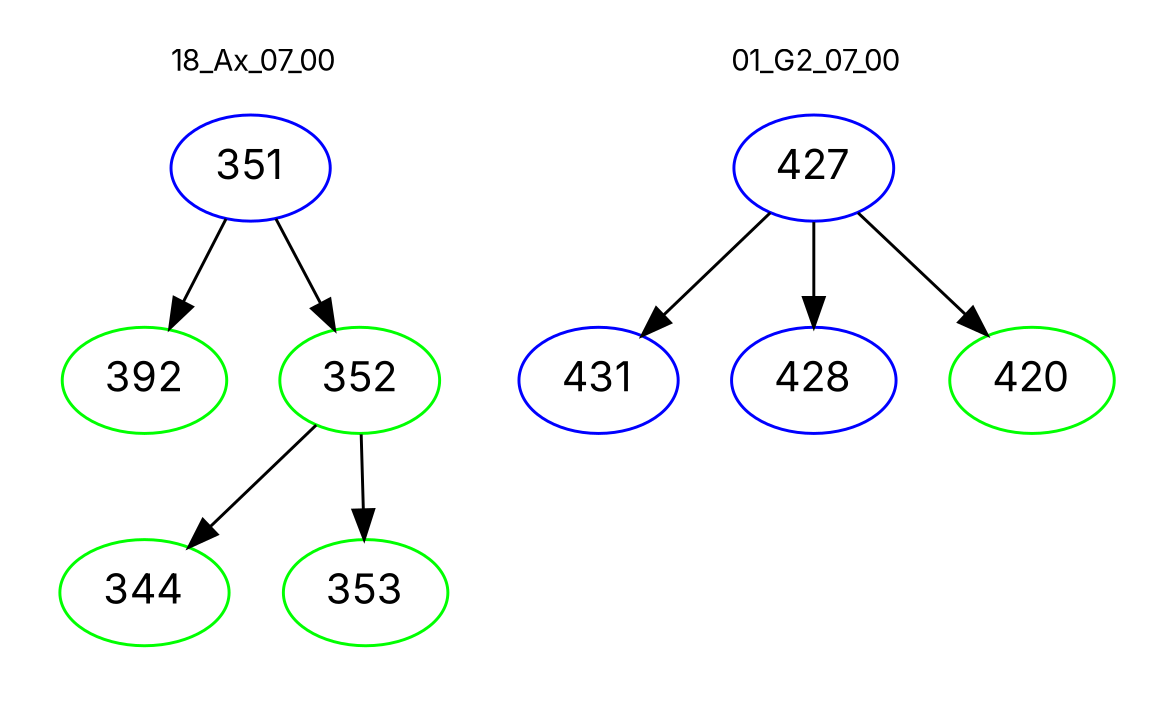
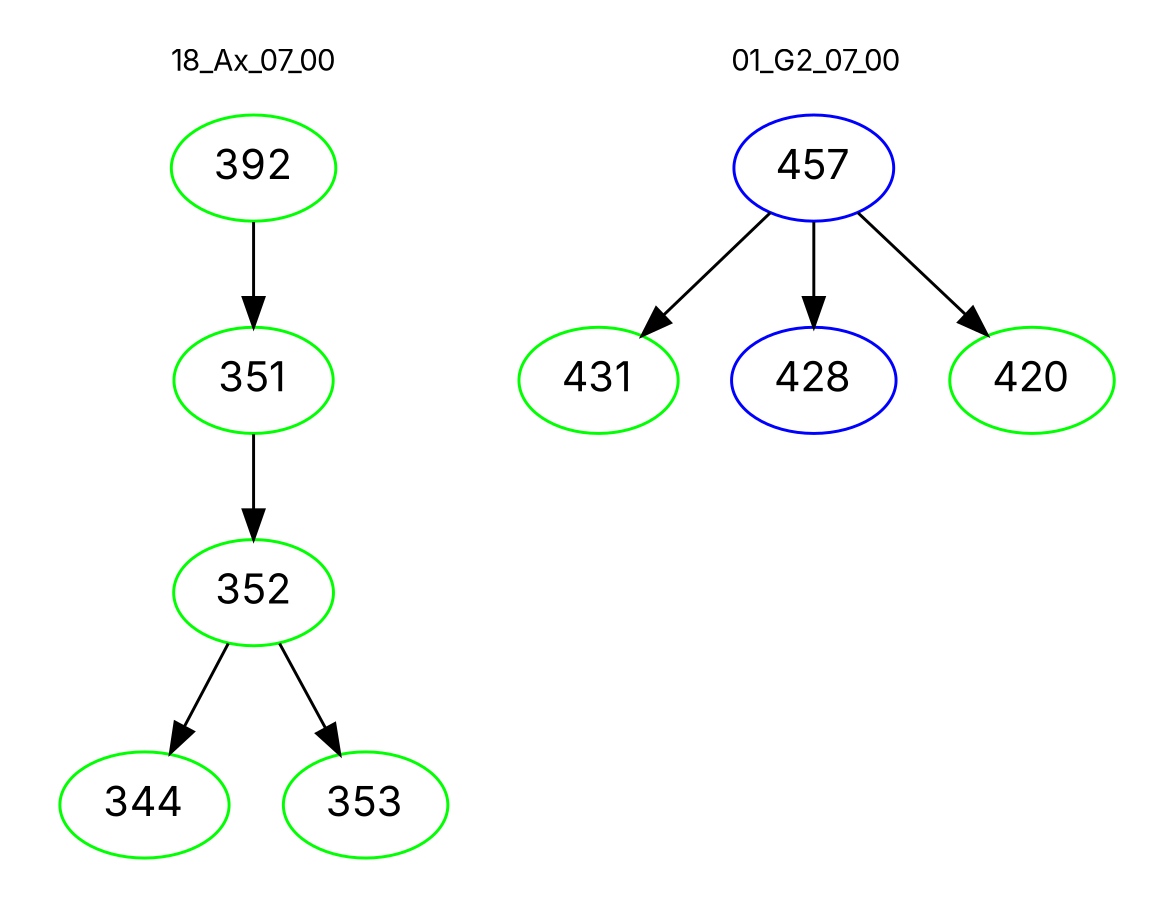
node "351": color blue -> green
node "427": label "427" -> "457"
edge "351" -> "392": reversed
node "431": color blue -> green
